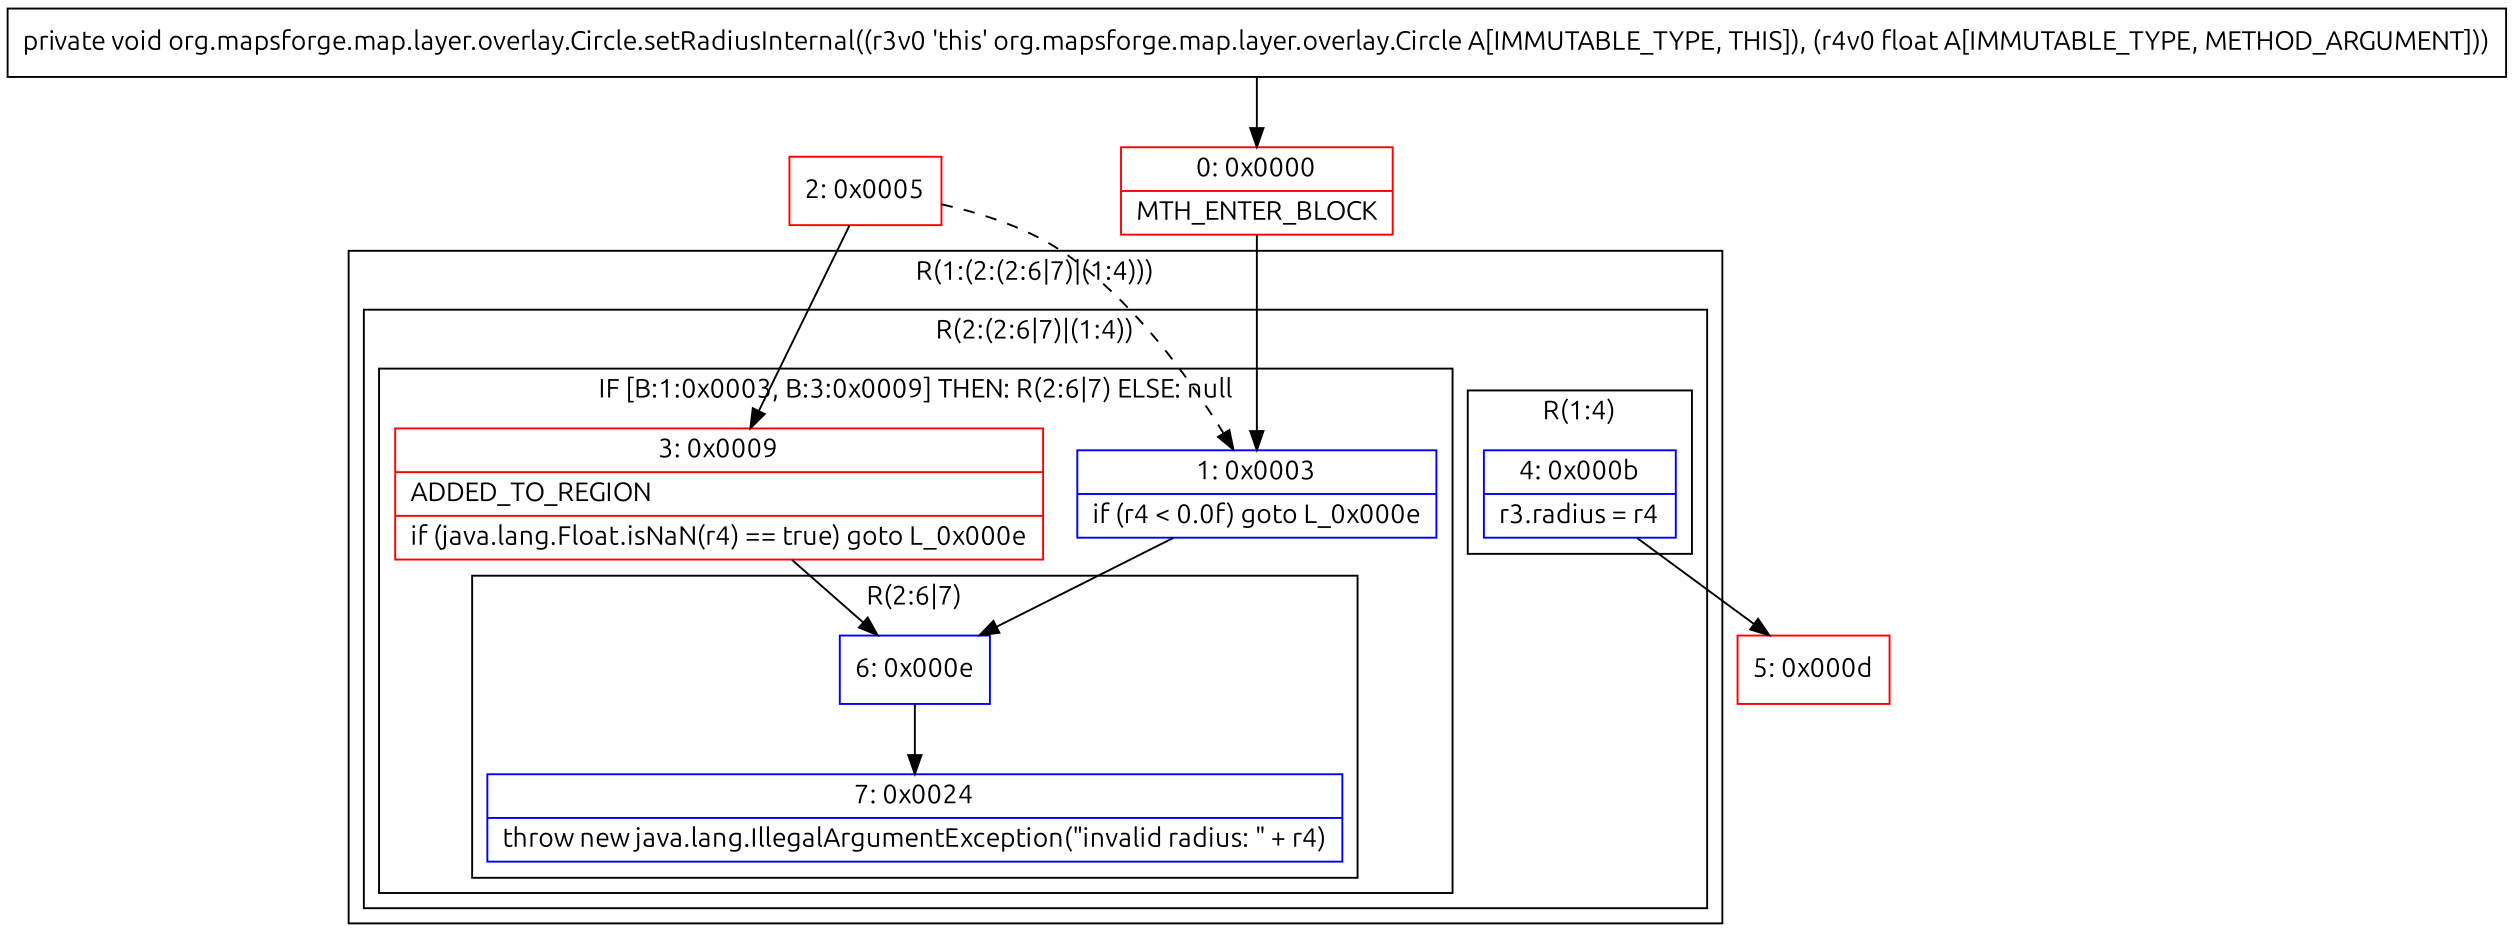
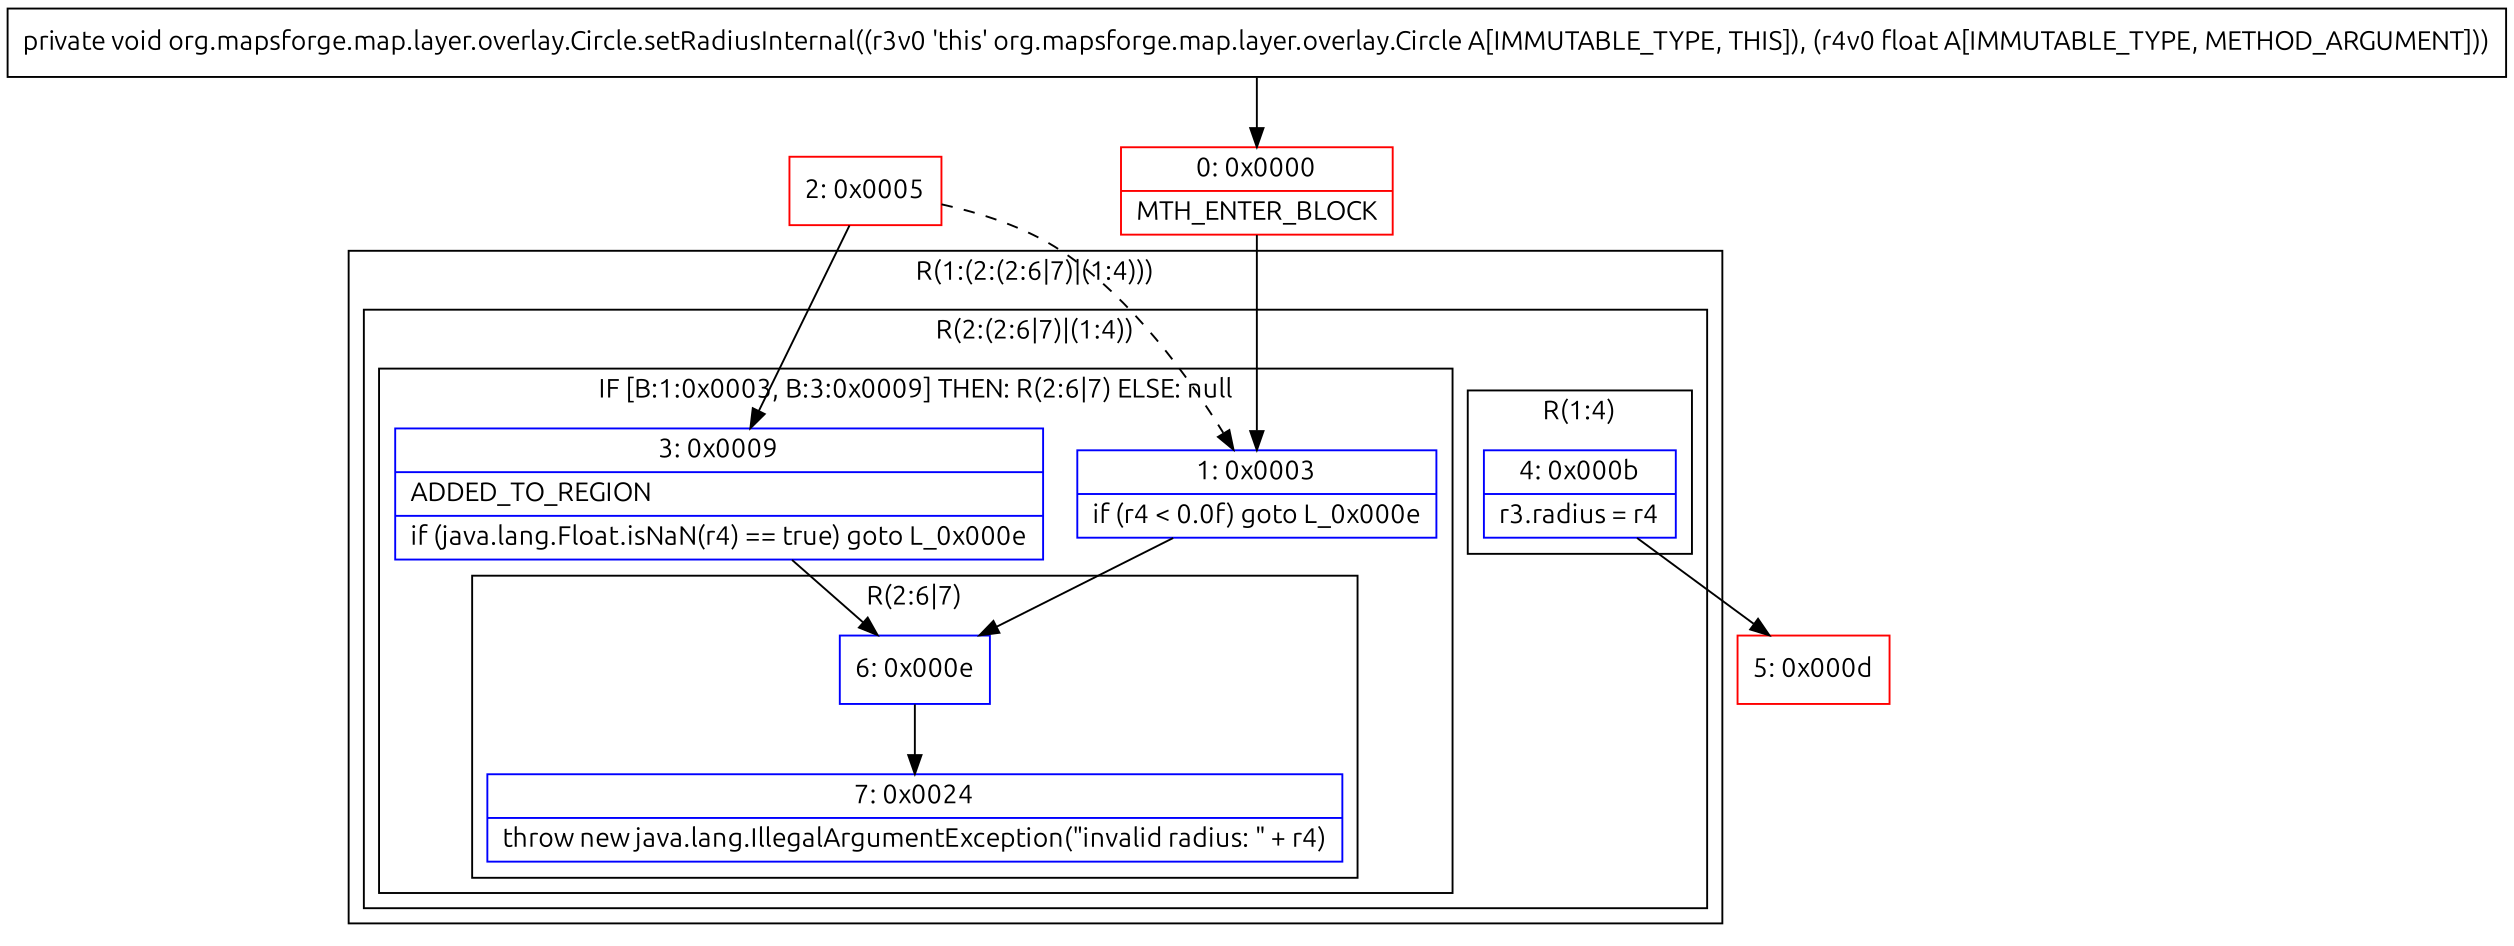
node "3: 0x0009": color red -> blue
